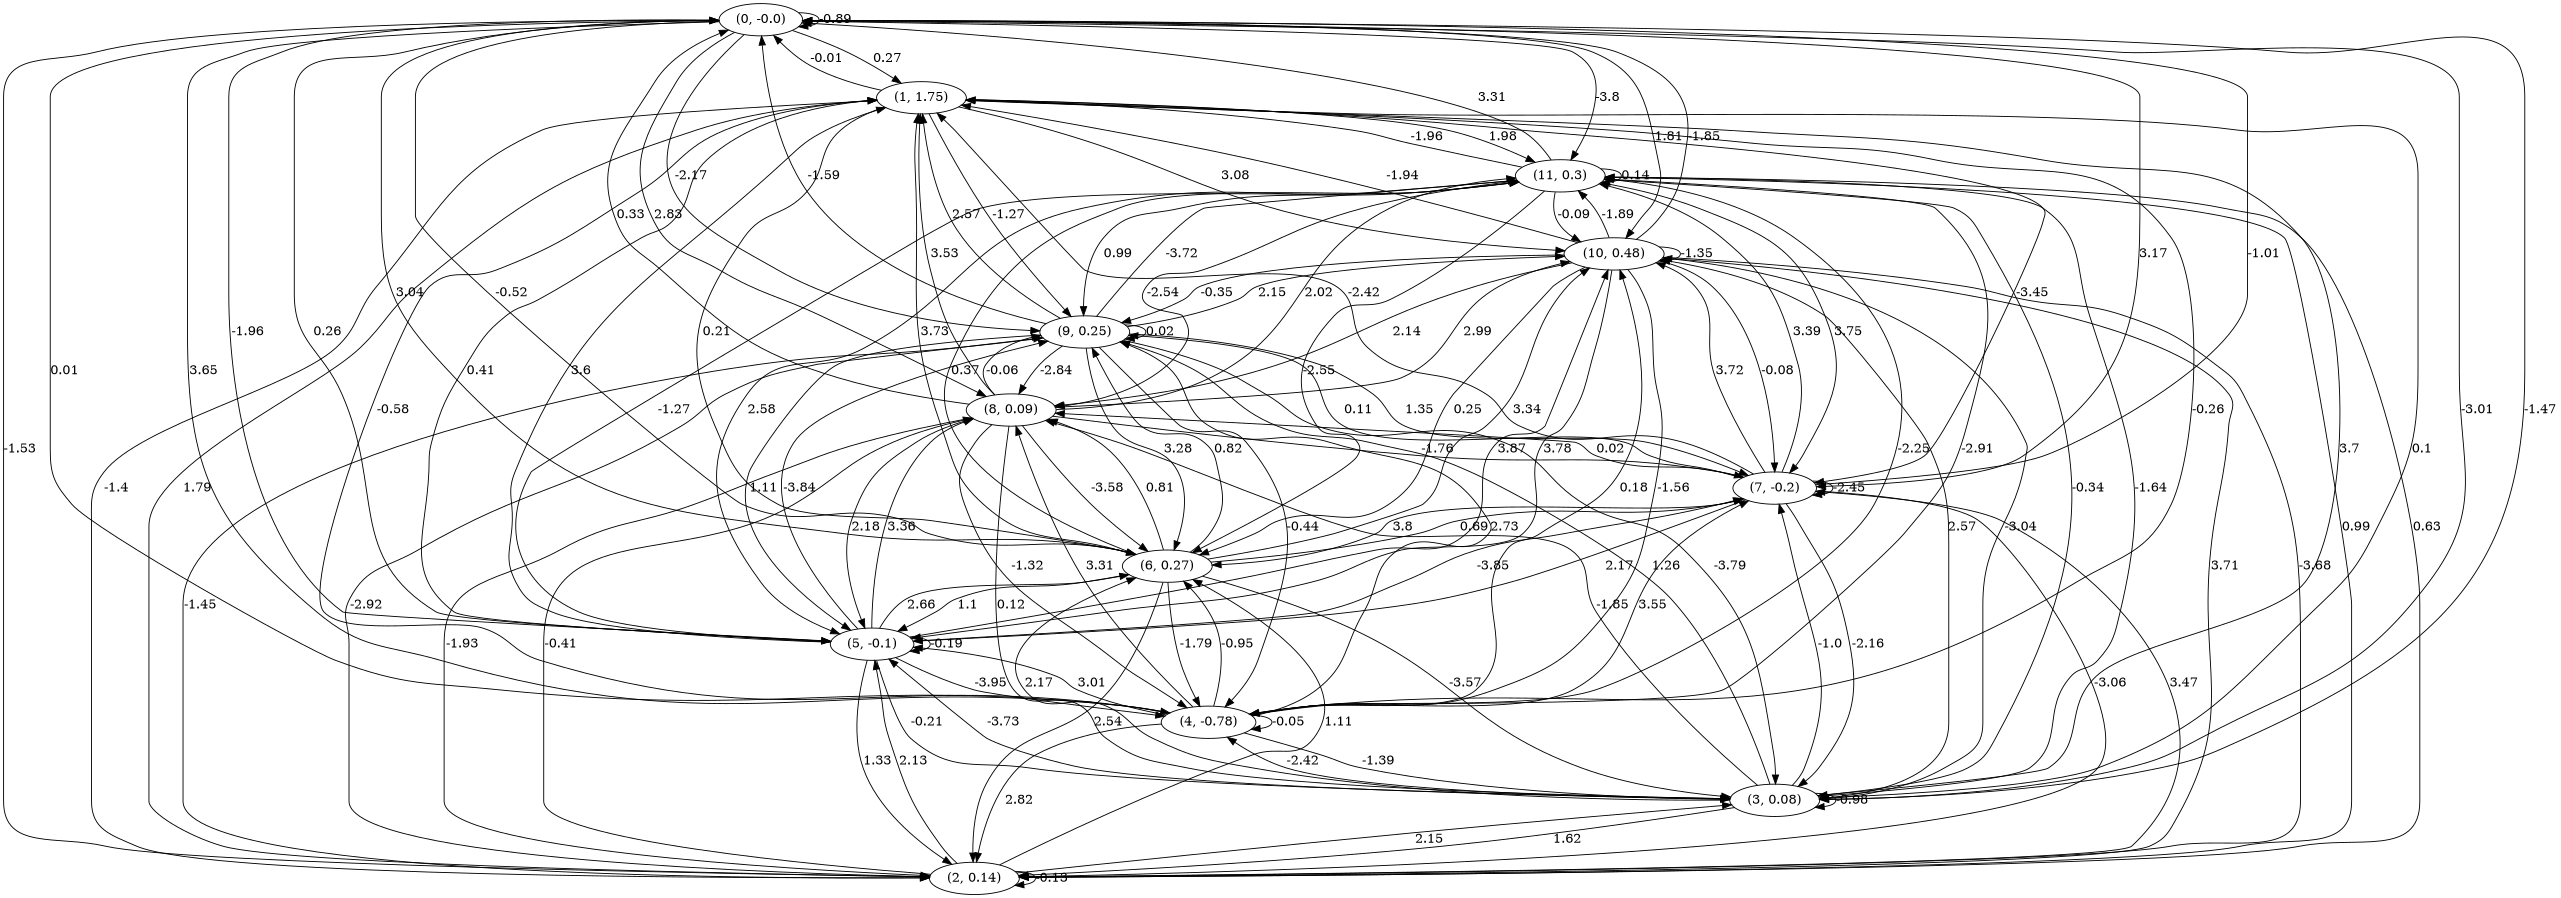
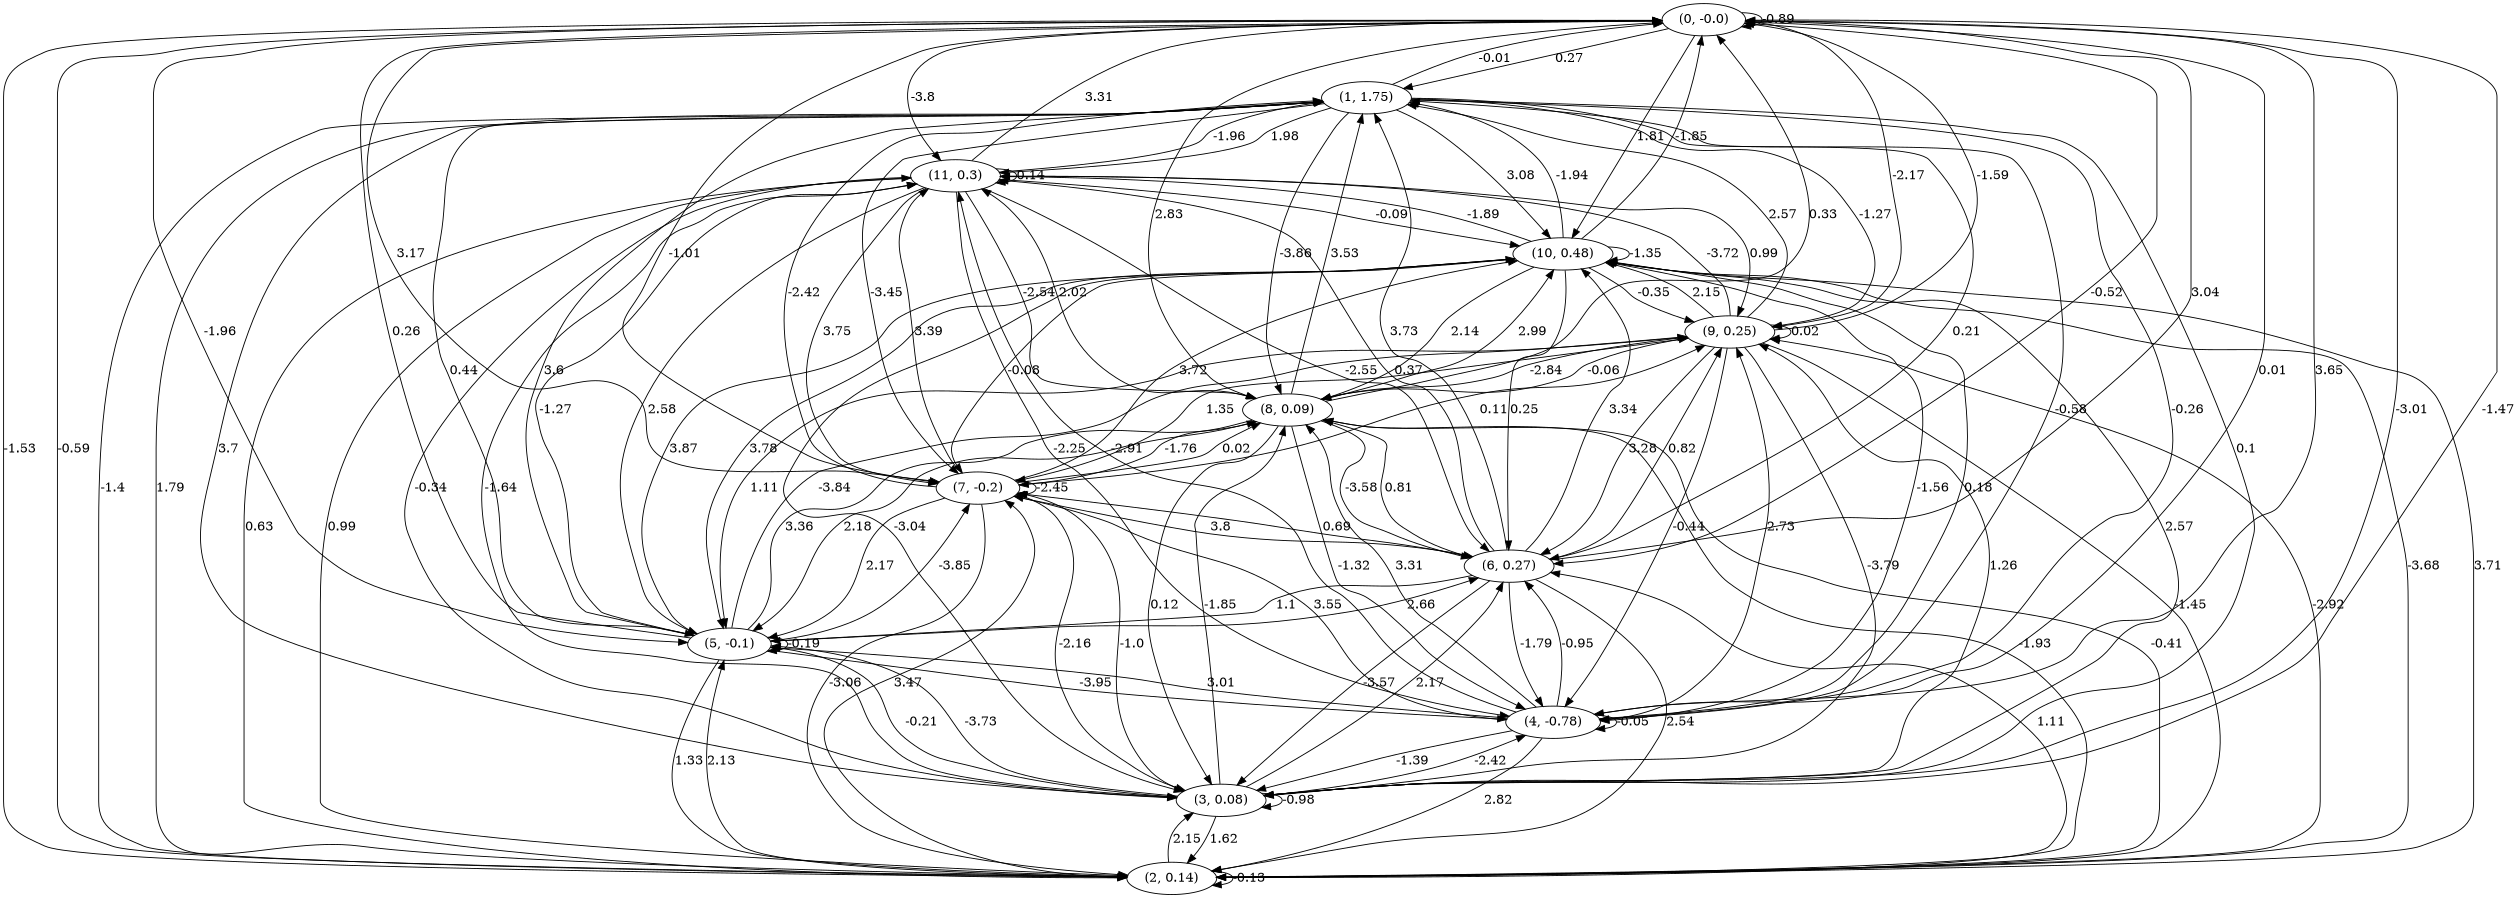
edge "(2, 0.14)" -> "(0, -0.0)": added, label "-0.59"
edge "(1, 1.75)" -> "(8, 0.09)": added, label "-3.86"
edge "(1, 1.75)" -> "(5, -0.1)": label "0.41" -> "0.44"
